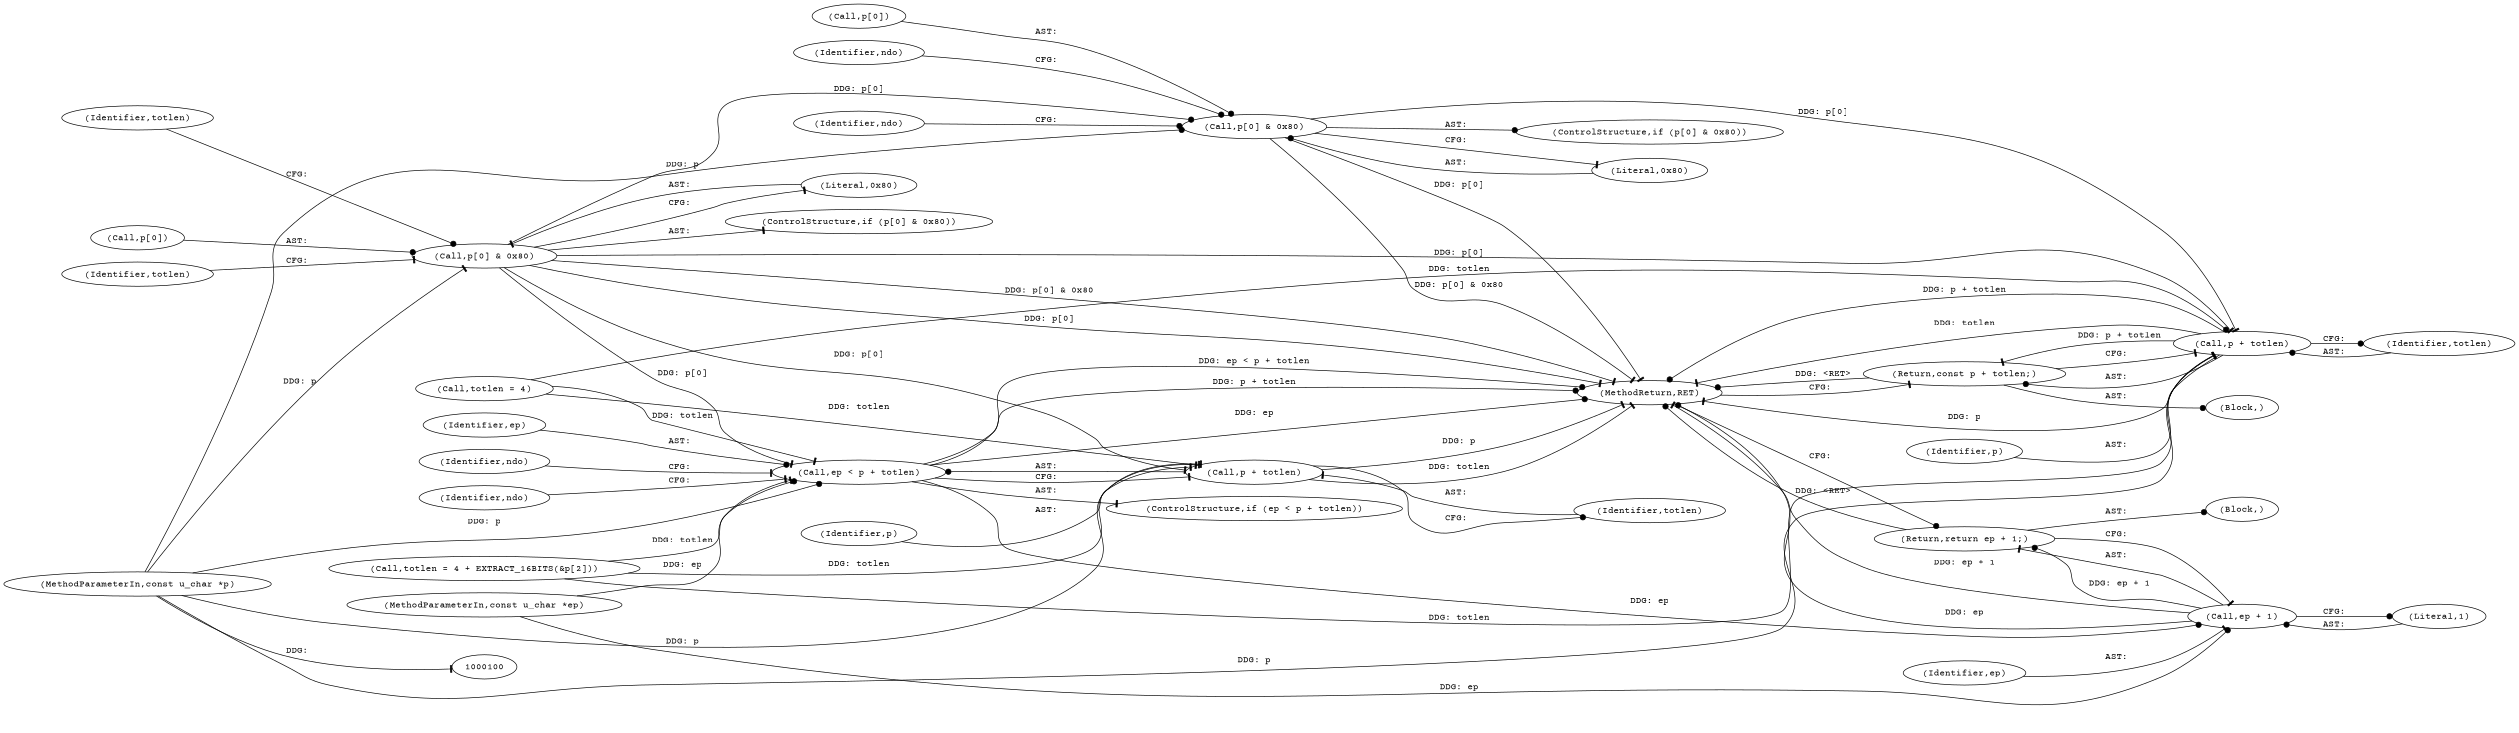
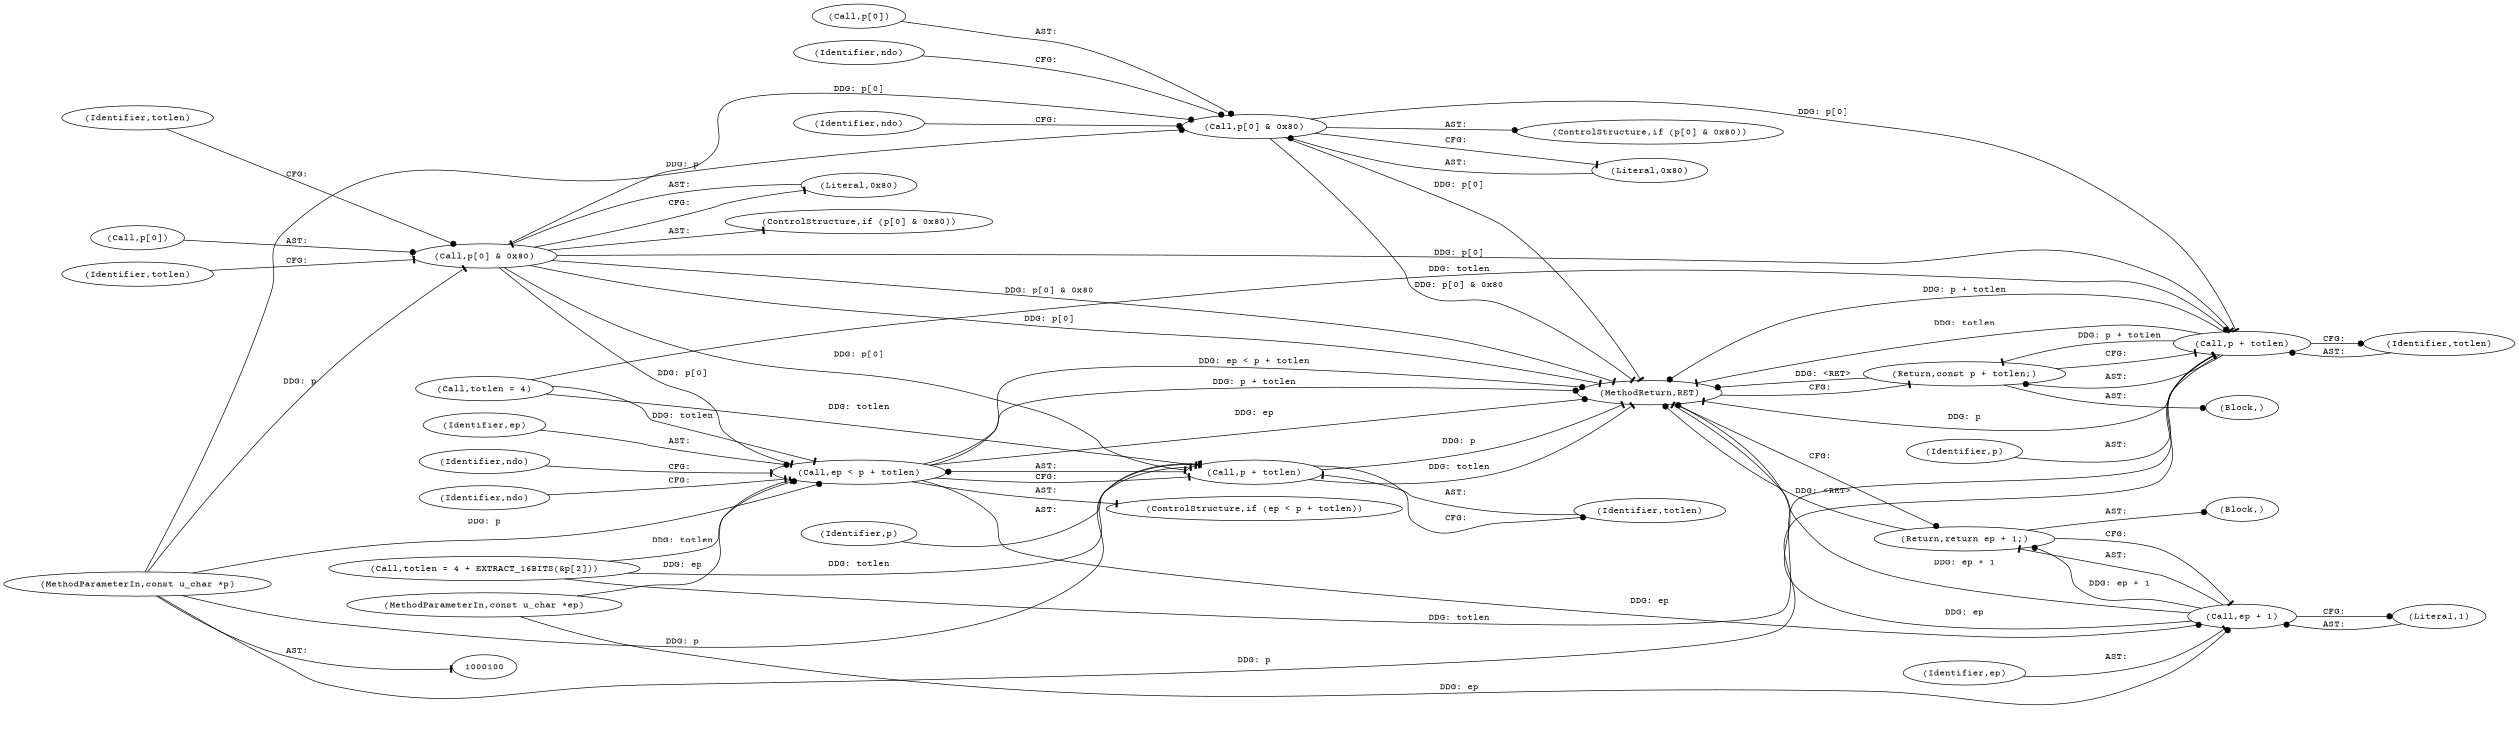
edge "(MethodParameterIn,const u_char *p)" -> "1000100": label "DDG: " -> "AST: "
